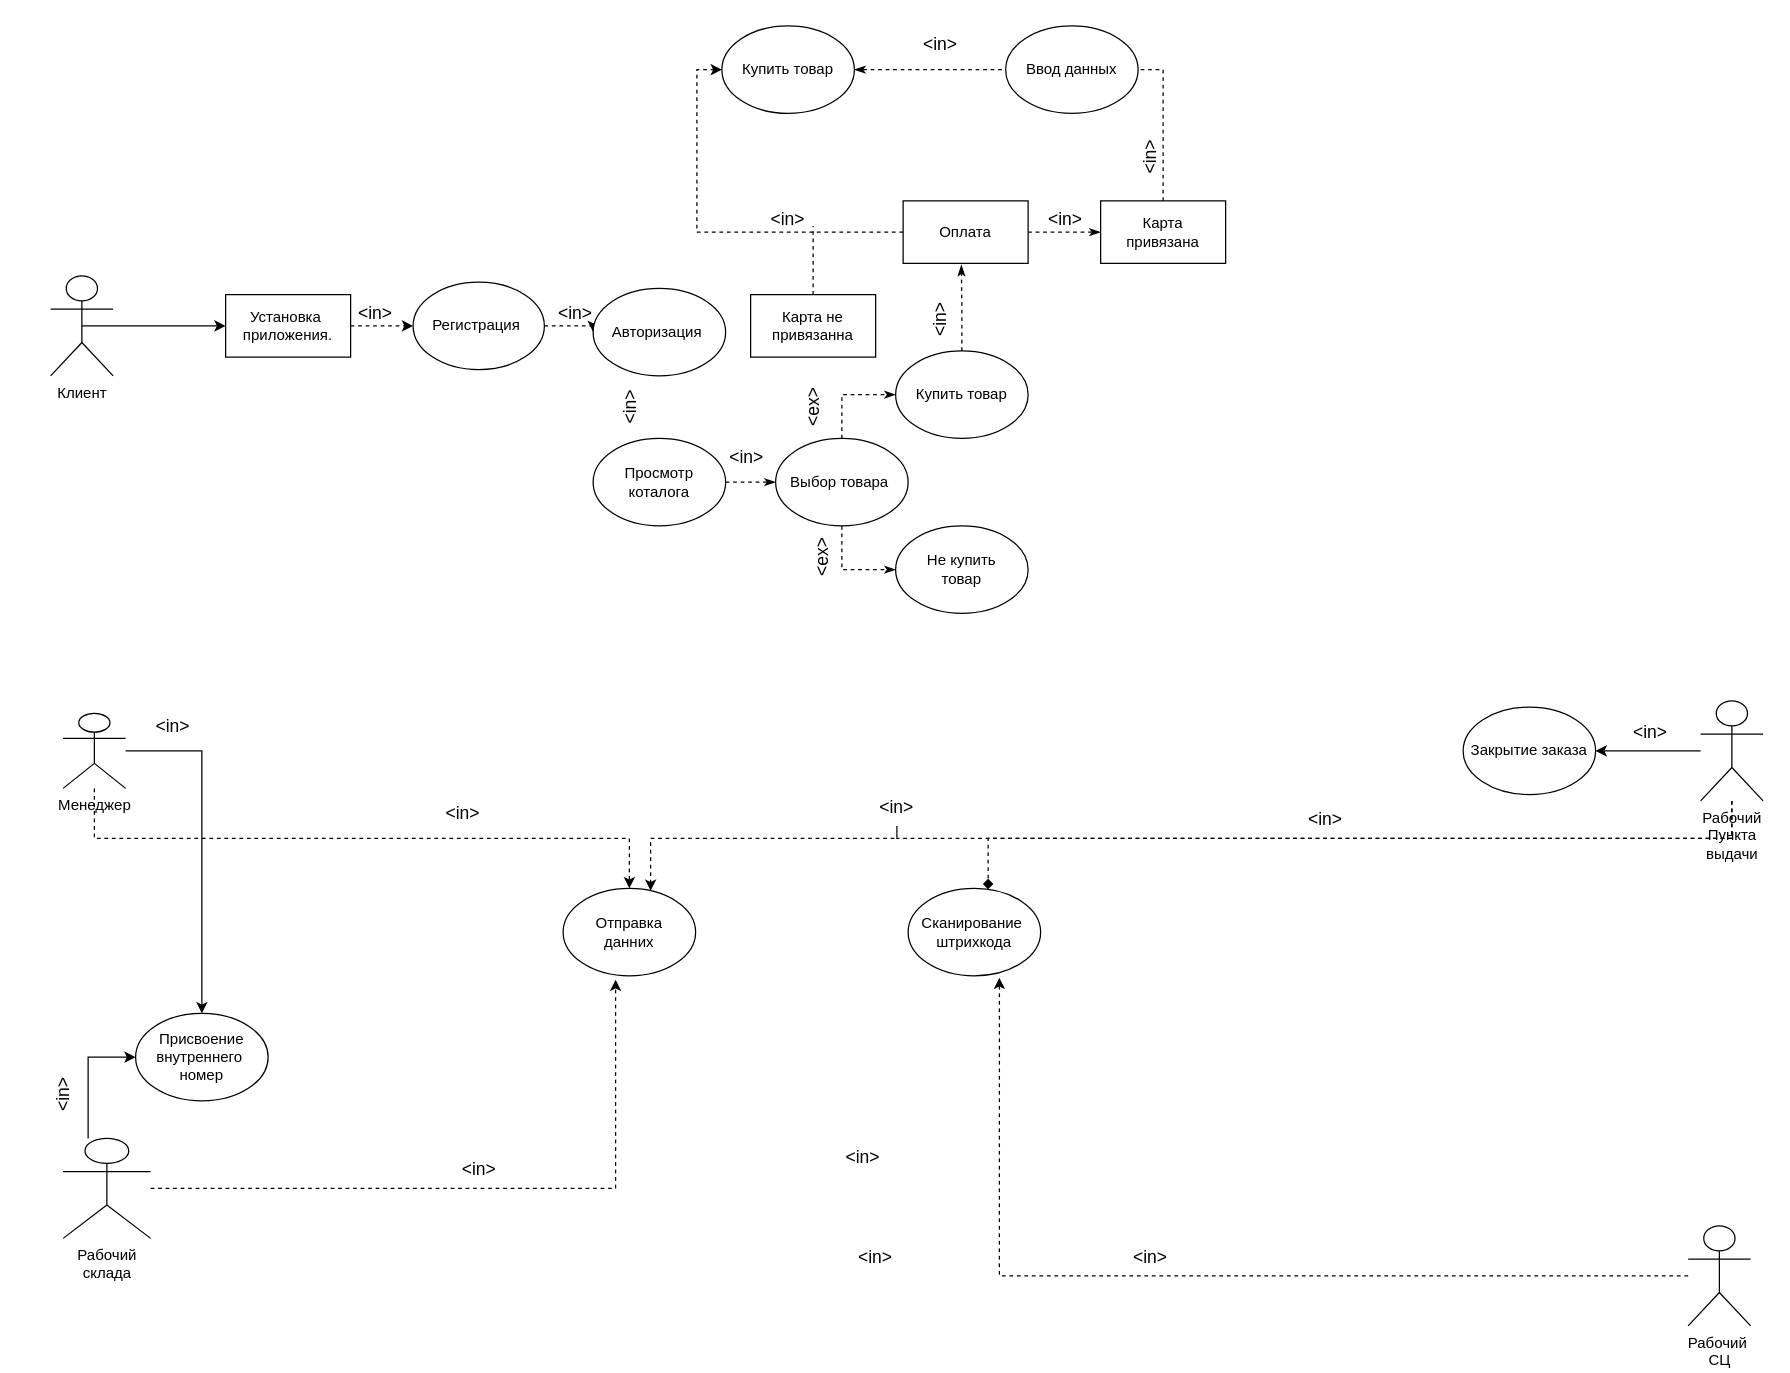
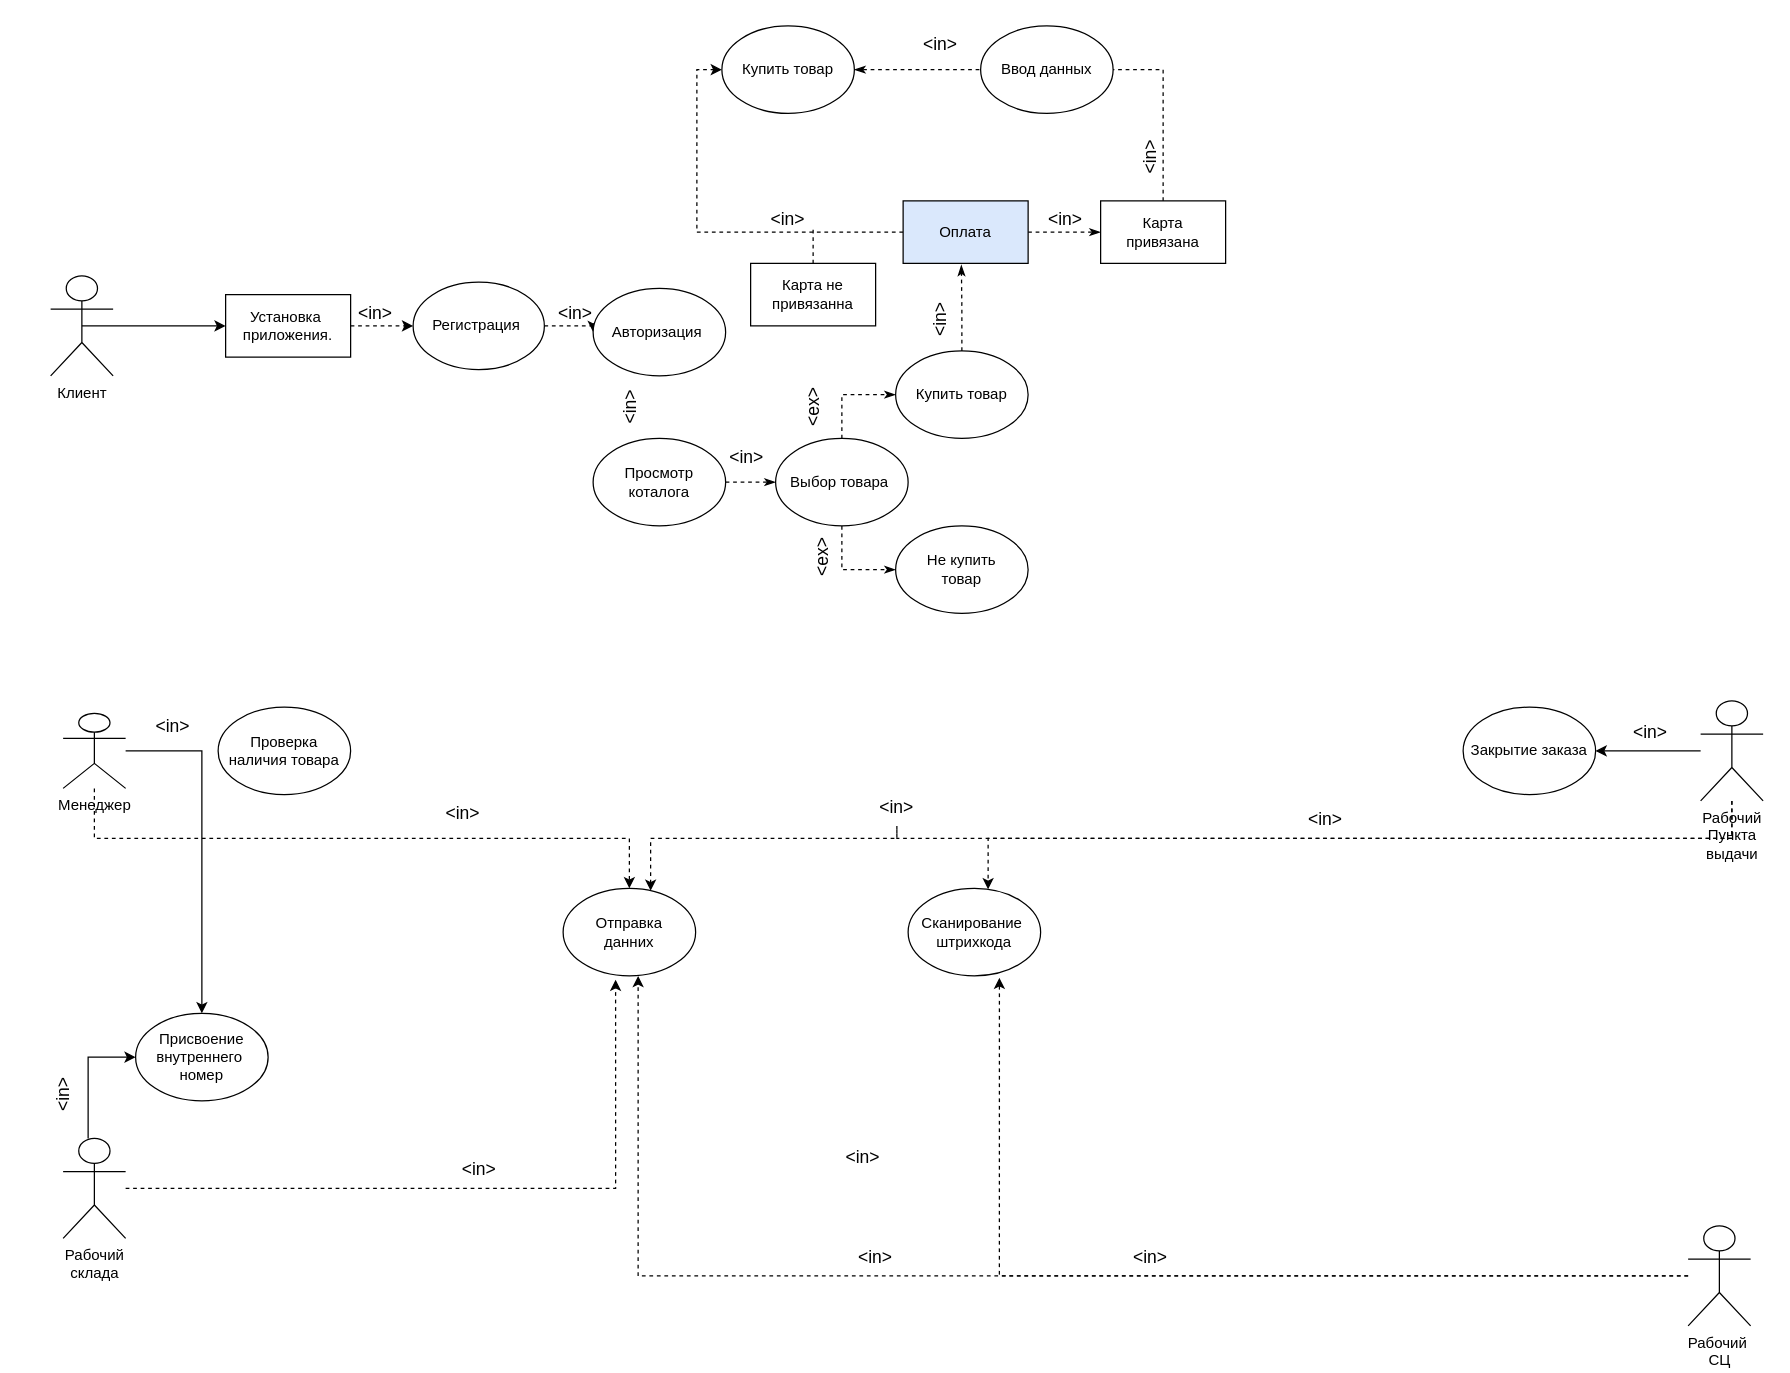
node "Ввод данных": moved (1072, 69) -> (1047, 69)
node "Оплата": fillcolor #ffffff -> #dae8fc
node "Карта не привязанна": moved (813, 326) -> (813, 294)
node "Проверка наличия товара": added
edge "Рабочий Пункта выдачи" -> "Сканирование штрихкода": arrowhead diamond -> classic
node "Рабочий склада": size 88x100 -> 63x100
edge "Рабочий СЦ" -> "Отправка данних": added
